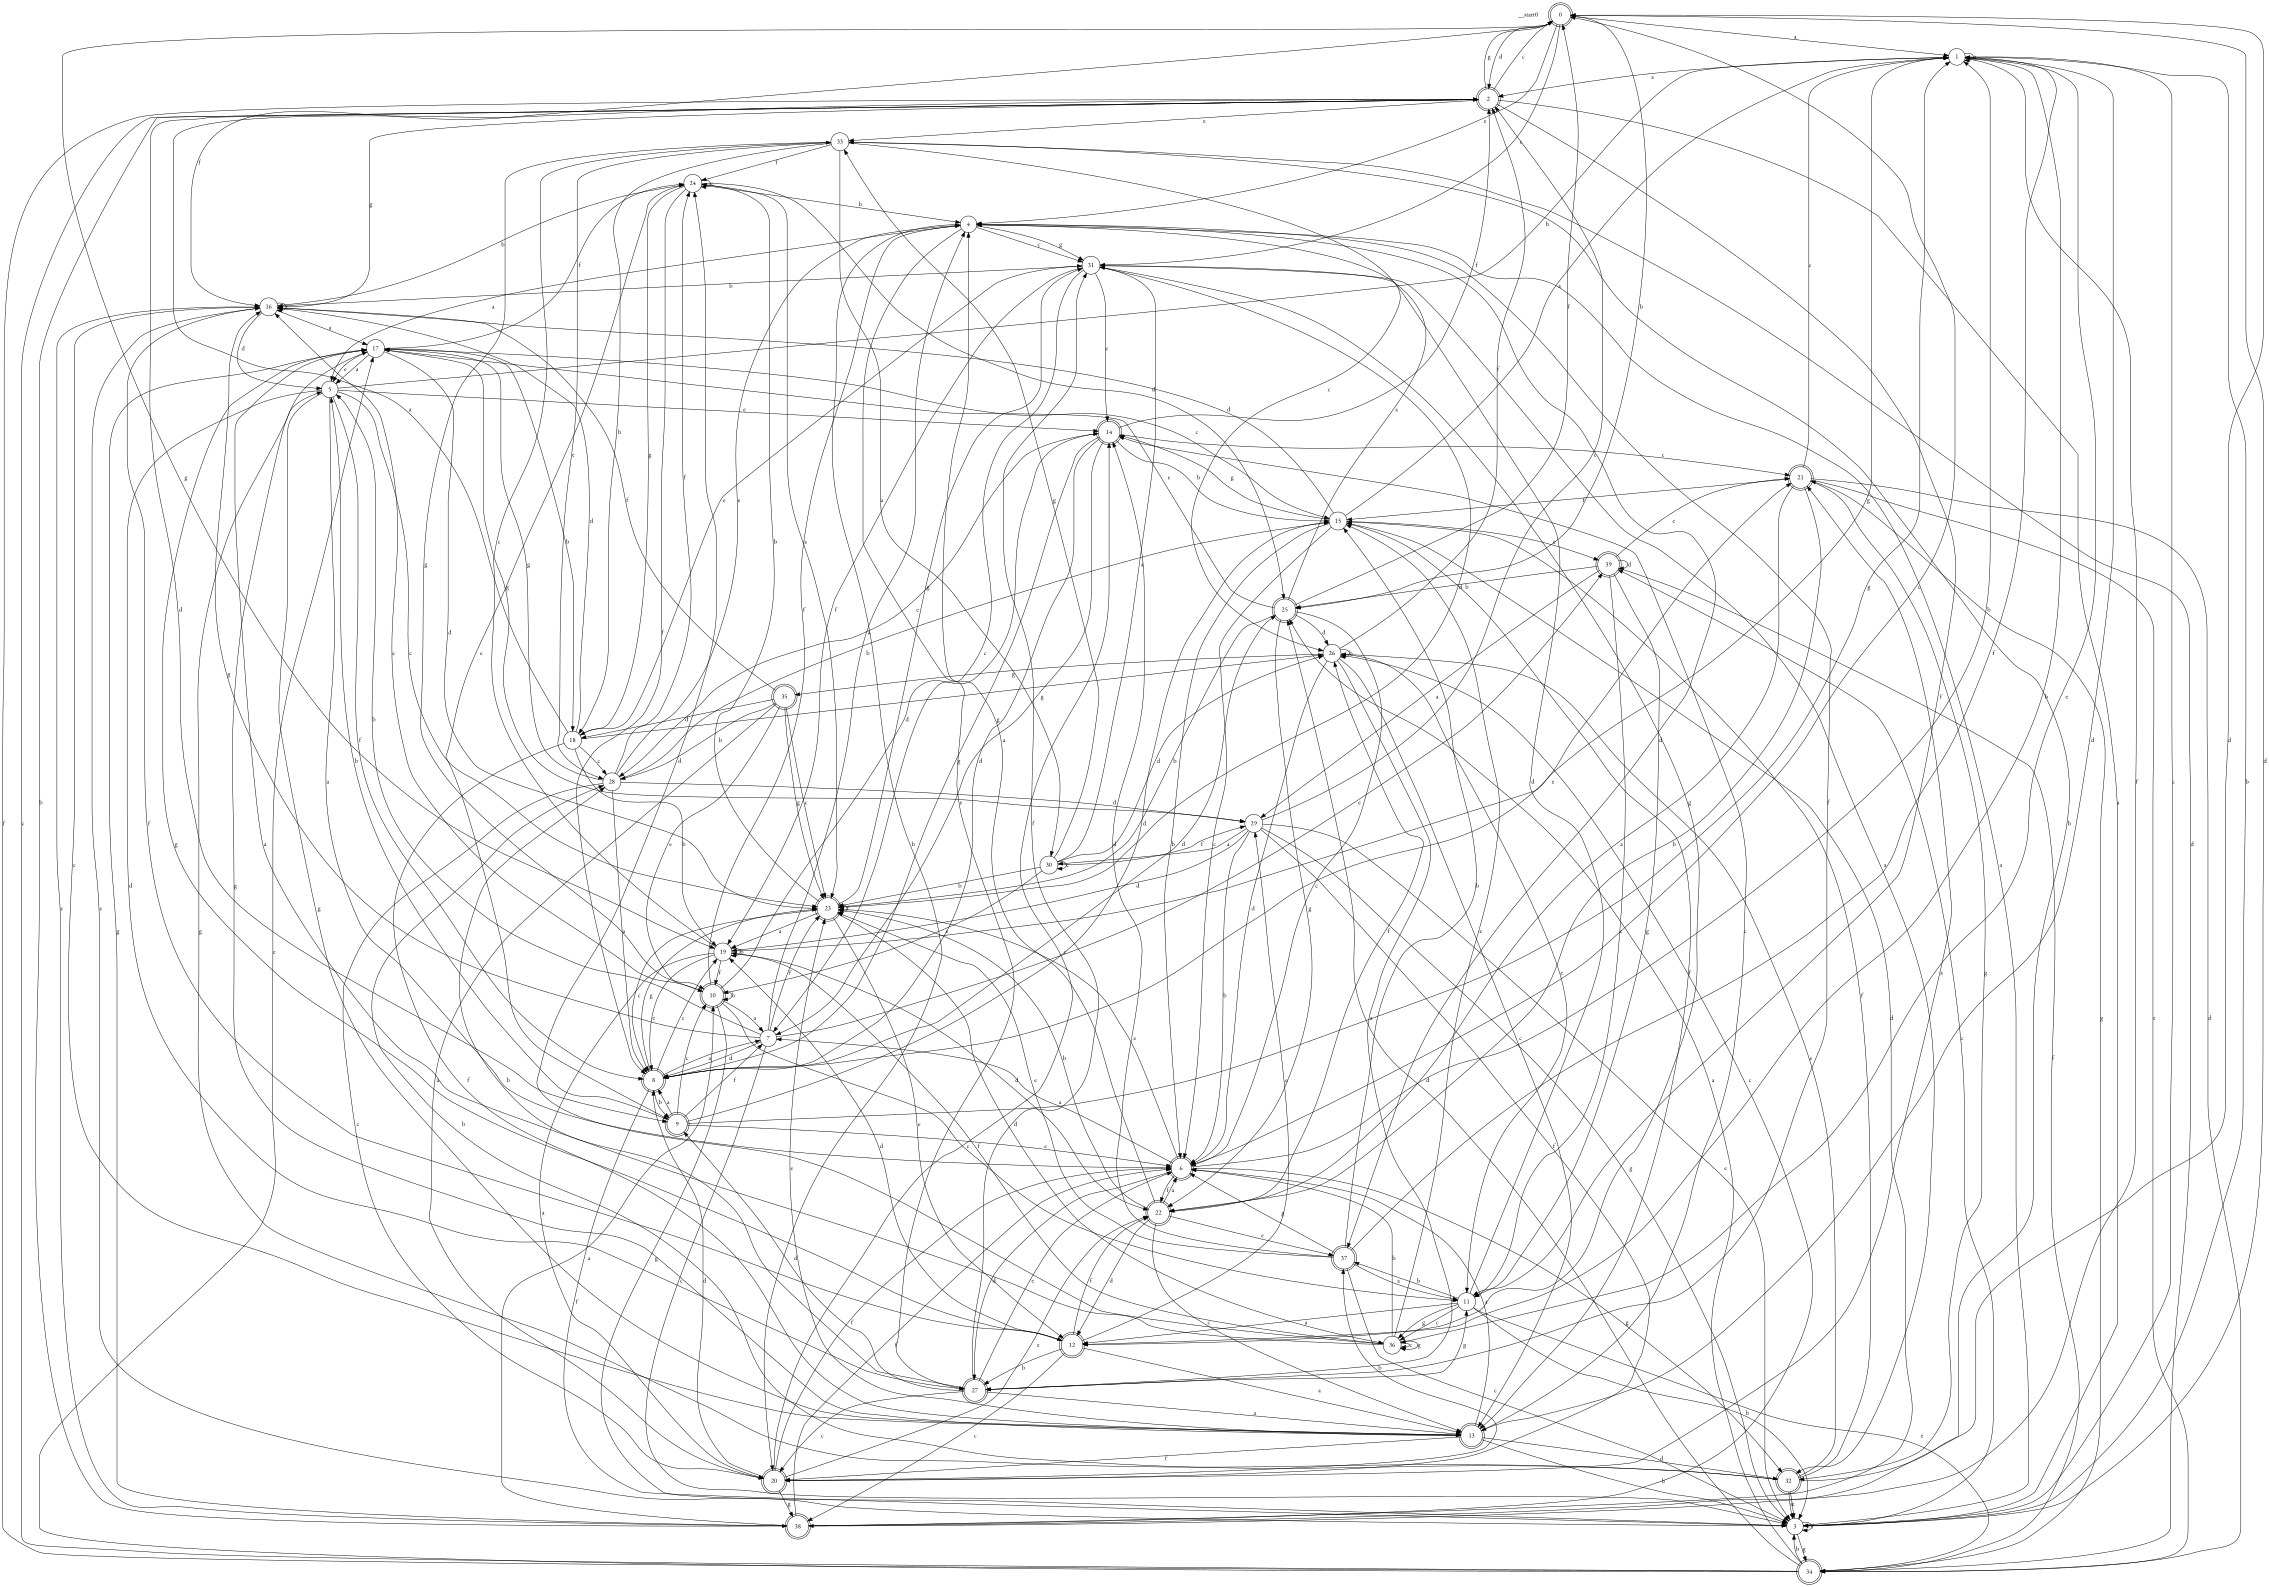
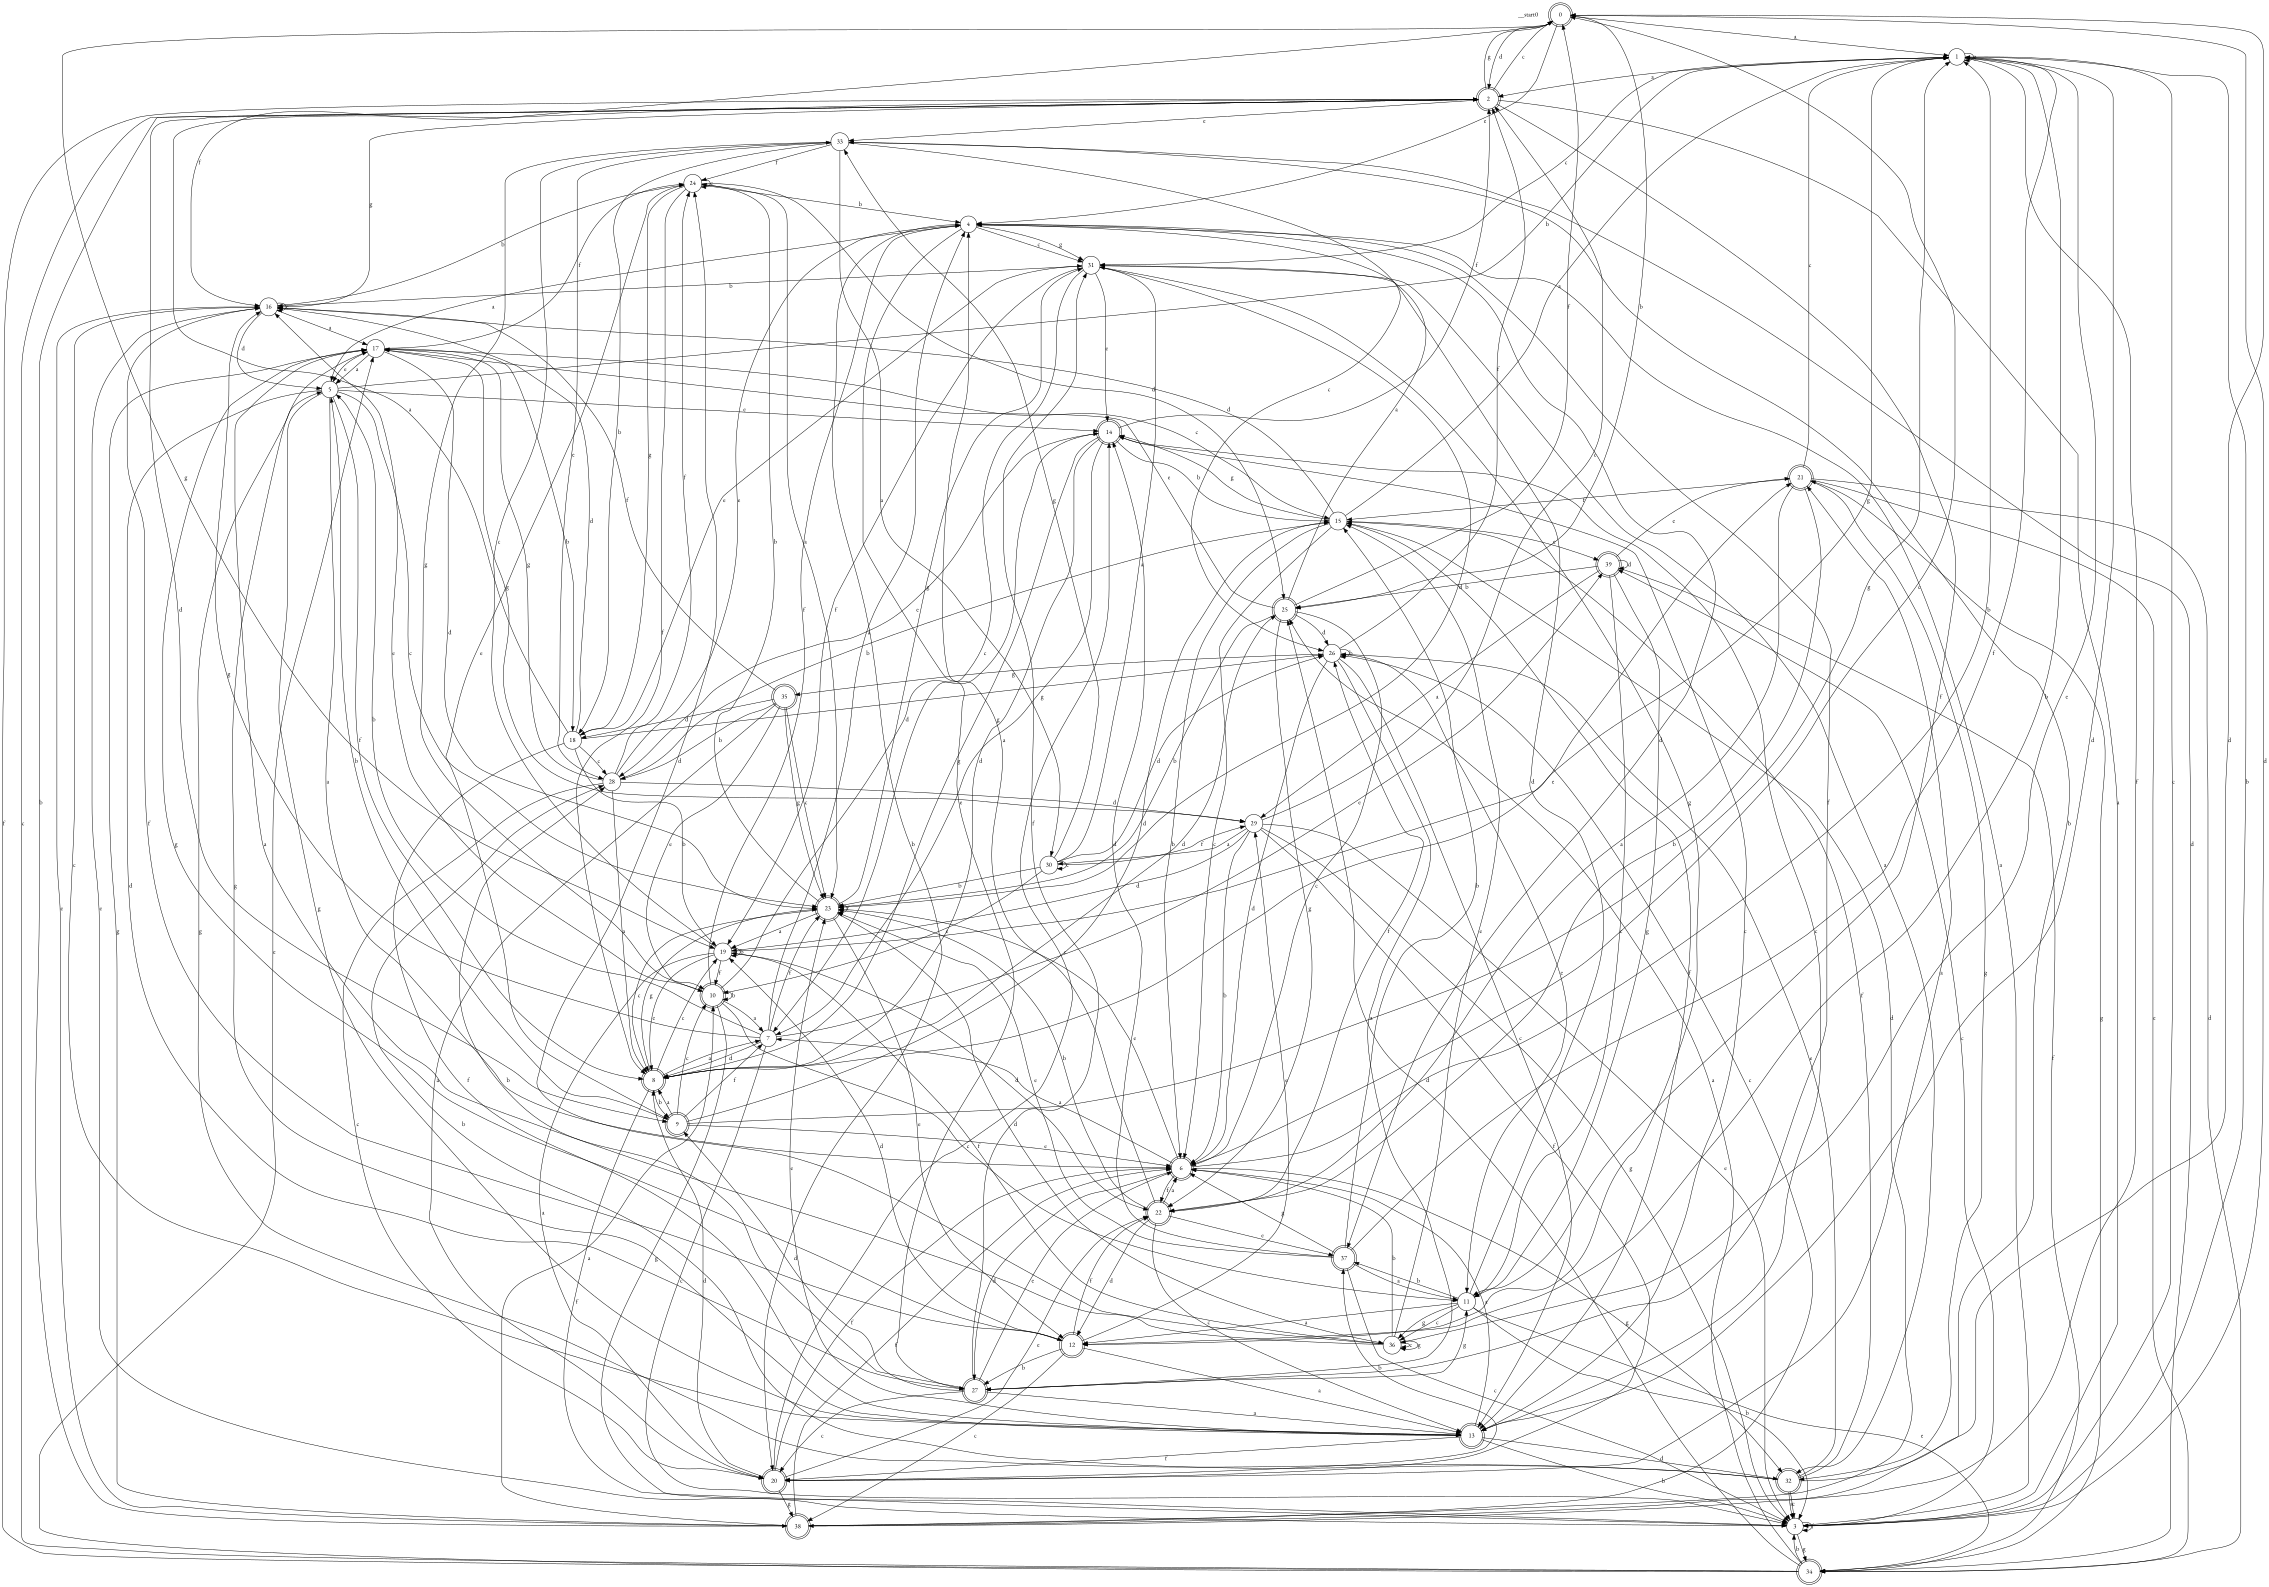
edge "0" -> "31": now "1" -> "31"
edge "14" -> "21": now "14" -> "13"
